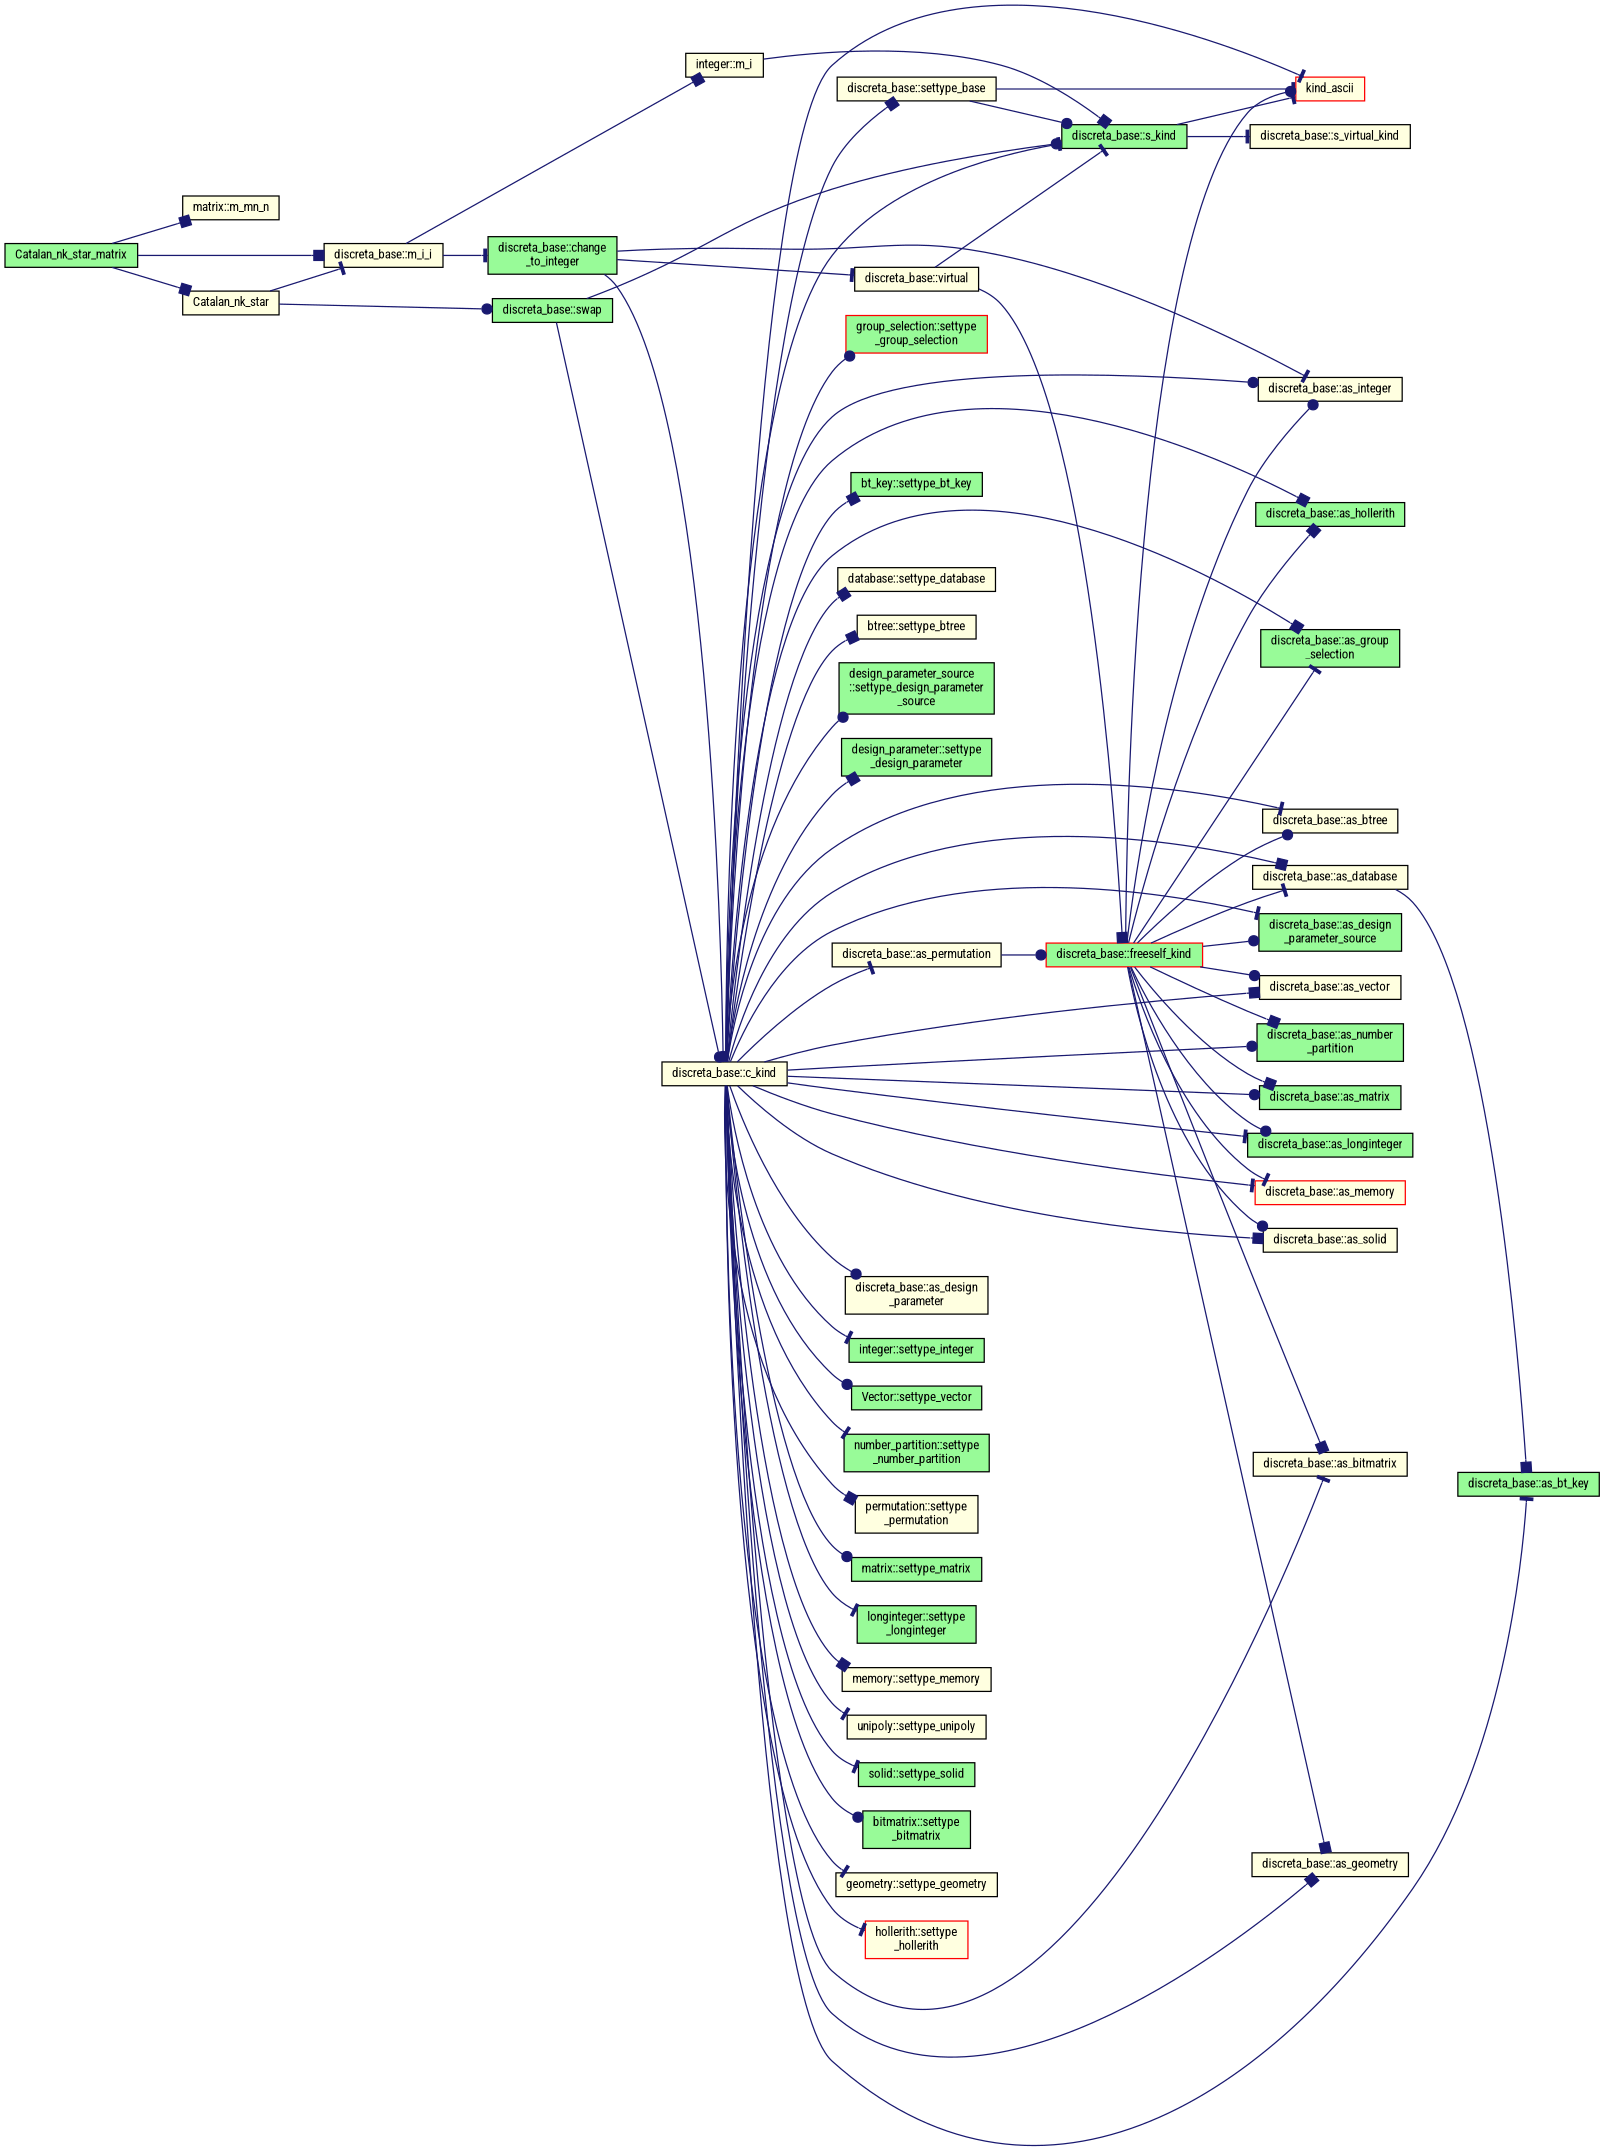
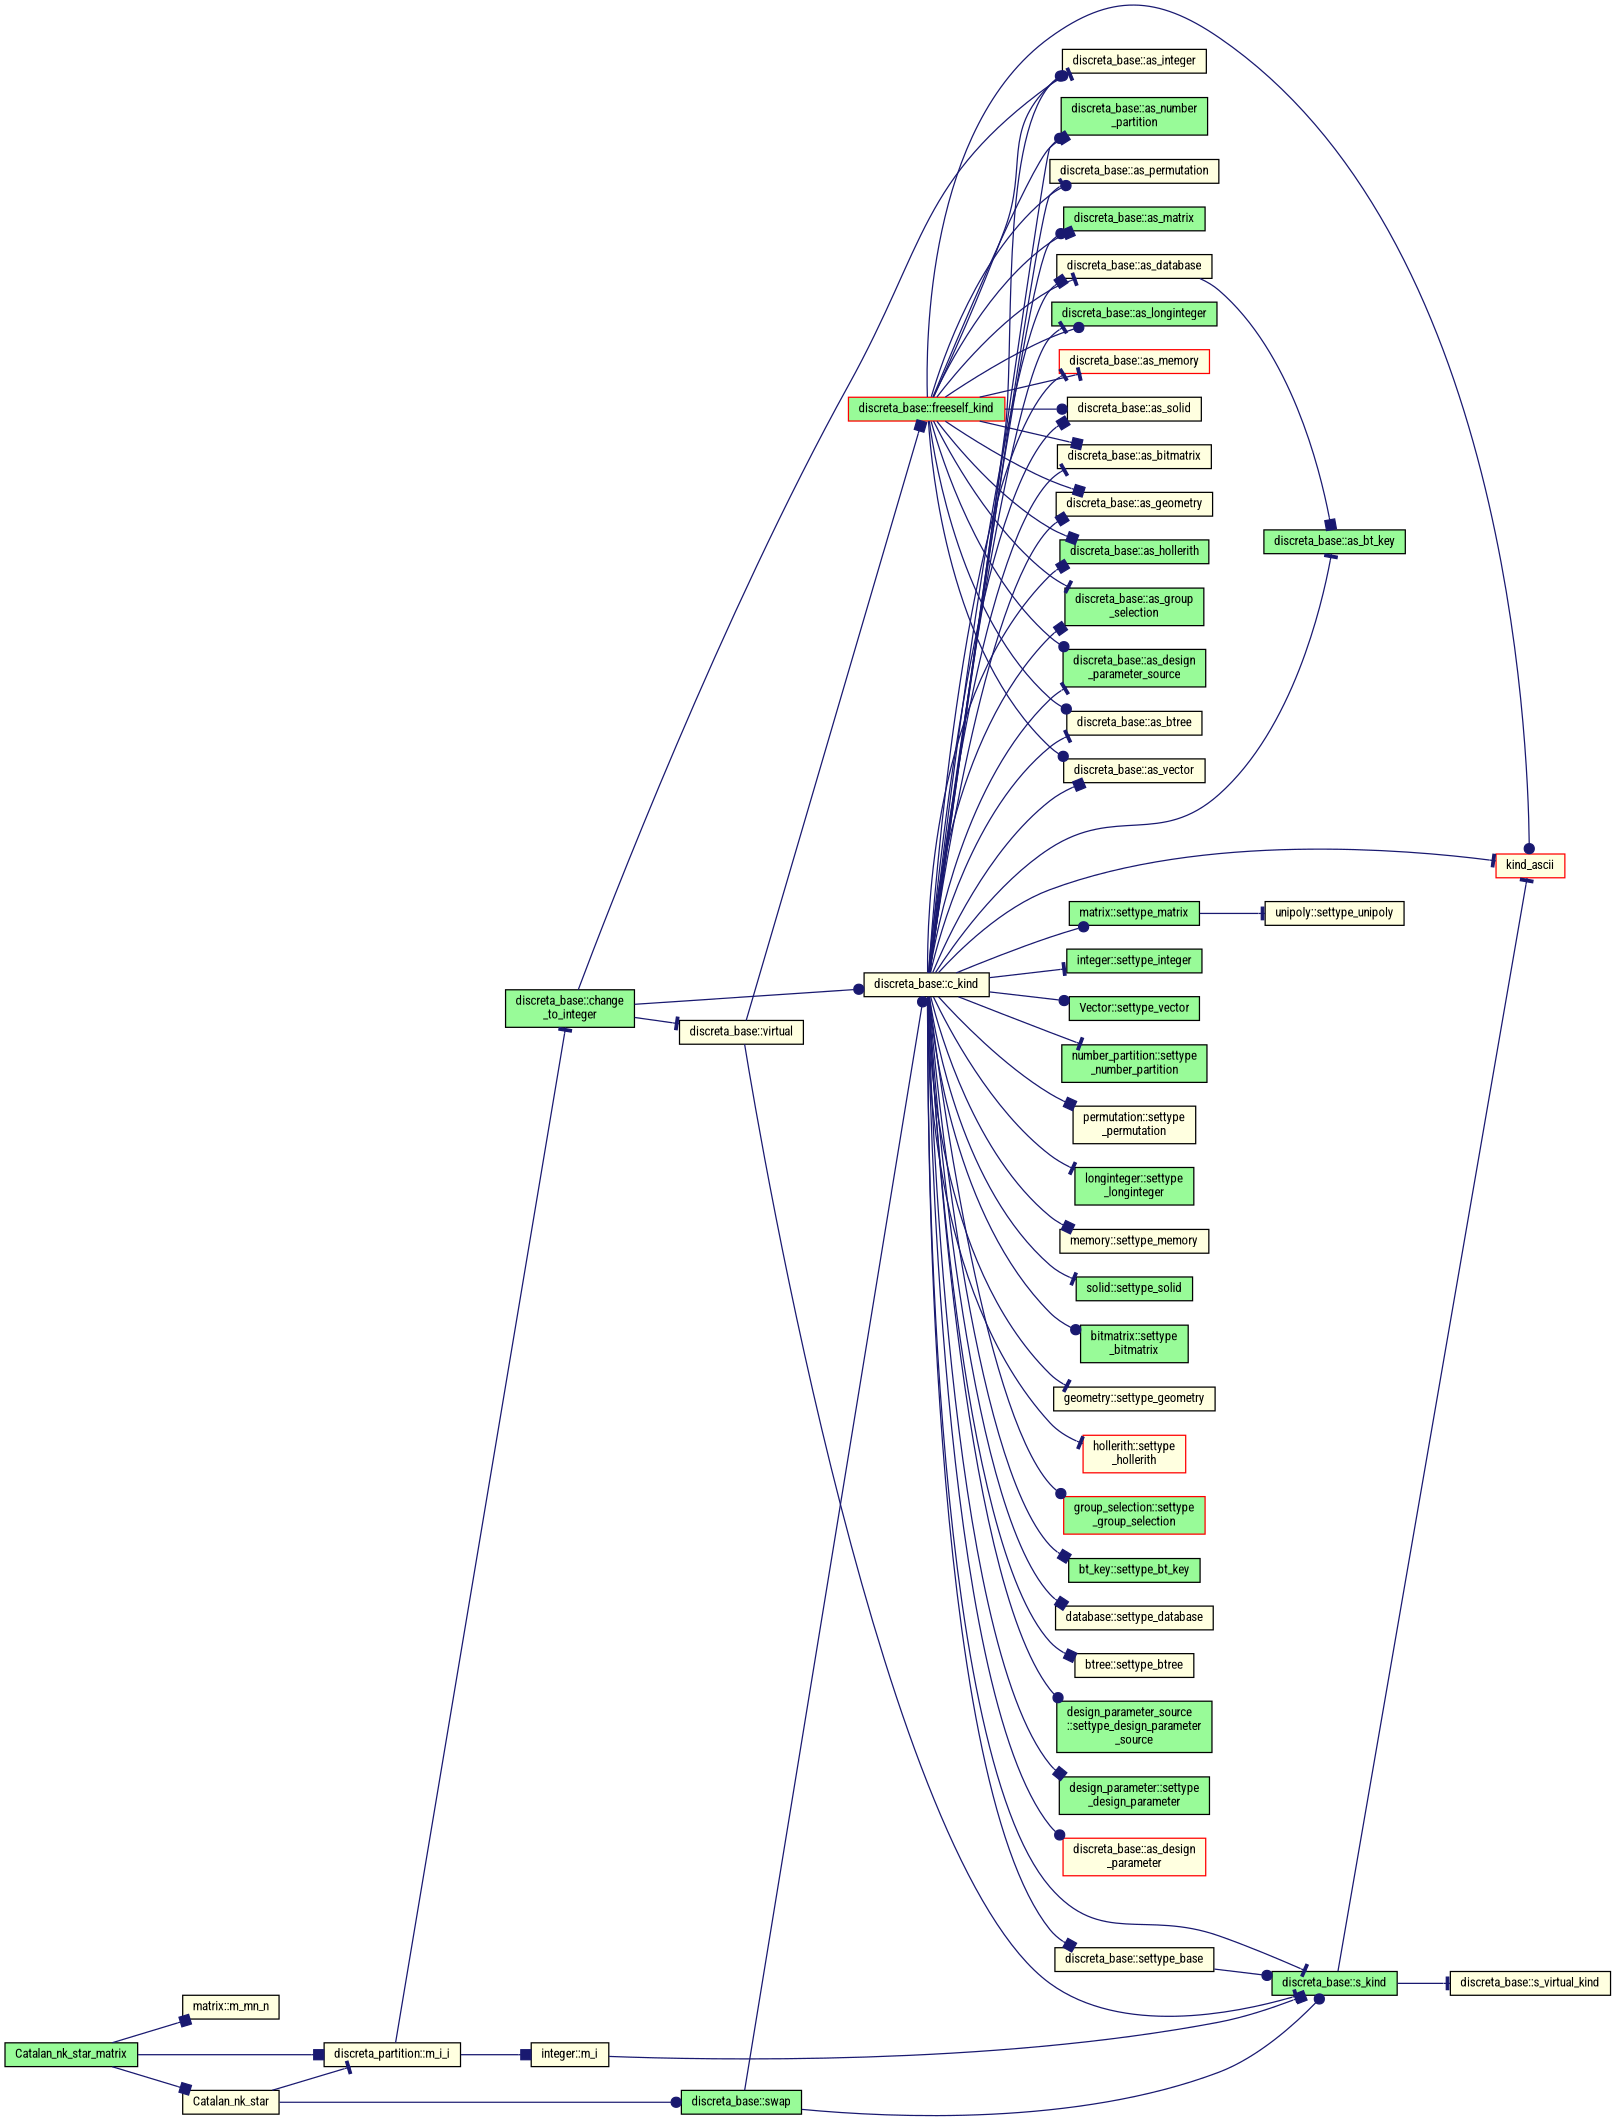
edge "discreta_base::settype_base" -> "kind_ascii": removed
node "discreta_base::m_i_i": label "discreta_base::m_i_i" -> "discreta_partition::m_i_i"
edge "discreta_base::as_permutation" -> "discreta_base::freeself_kind": reversed
node "discreta_base::as_design _parameter": color black -> red
edge "discreta_base::c_kind" -> "unipoly::settype_unipoly": now "matrix::settype_matrix" -> "unipoly::settype_unipoly"
